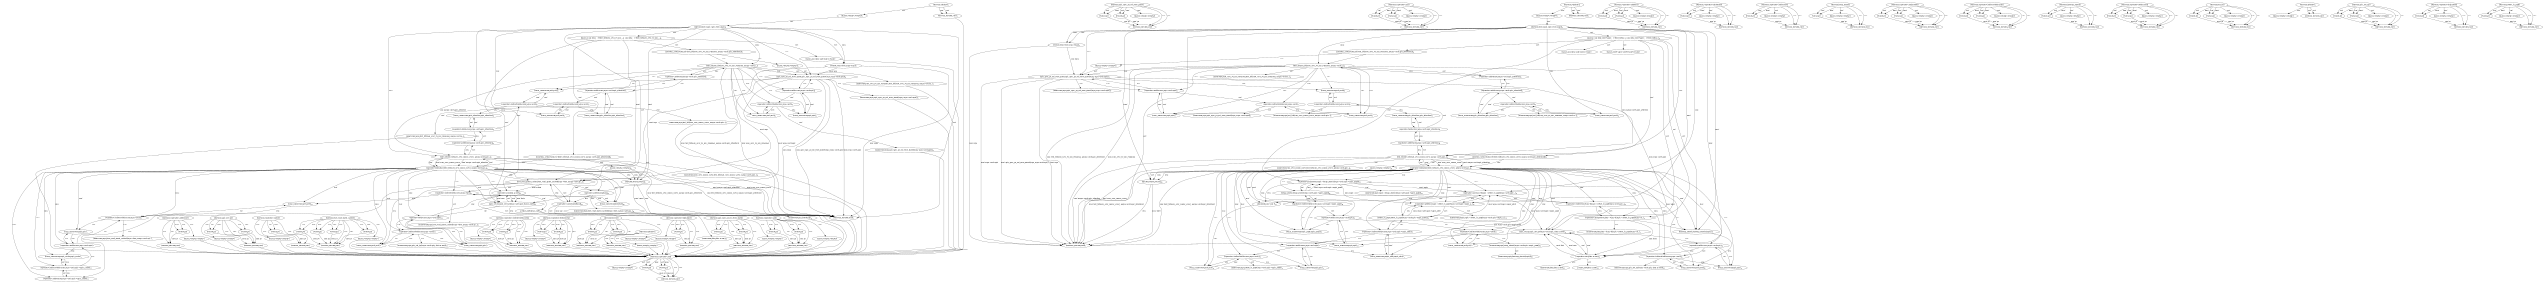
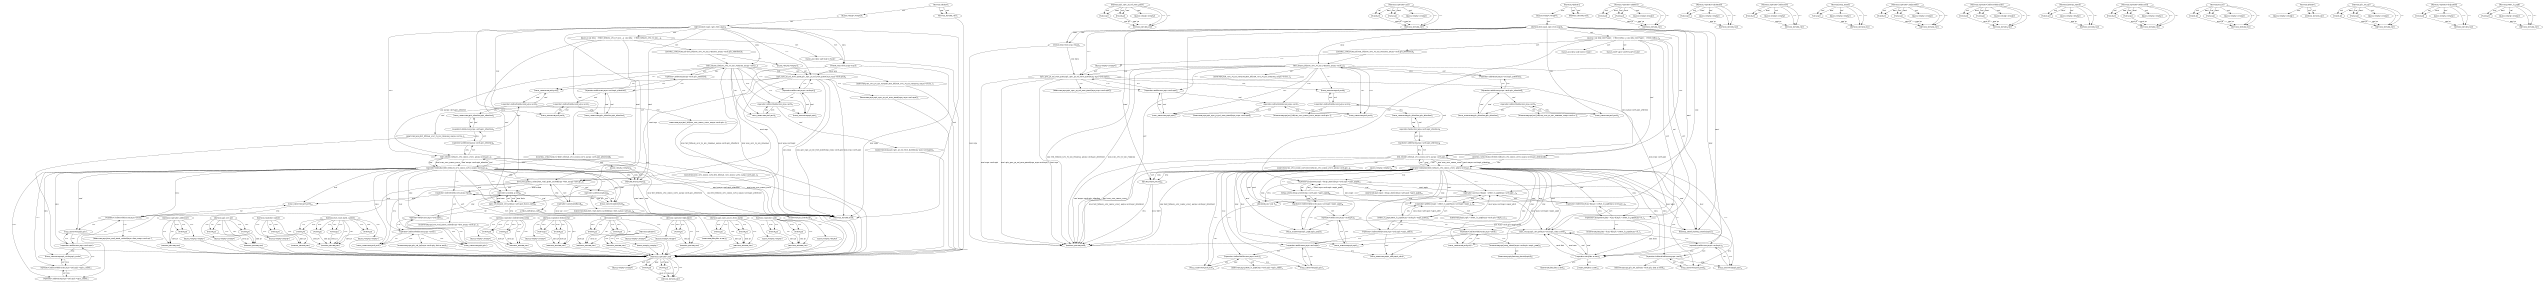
edge "(<operator>.addressOf,&data)" -> "(<operator>.sizeOf,sizeof(u32))": now "(<operator>.addressOf,&data)" -> "(FIELD_IDENTIFIER,kvm,kvm)"
edge "(FIELD_IDENTIFIER,kvm,kvm)" -> "(<operator>.indirectFieldAccess,vcpu->kvm)": label "CFG: " -> "DDG: p4"
edge "(<operator>.sizeOf,sizeof(u32))" -> "(IDENTIFIER,u32,sizeof(u32))": now "(<operator>.indirectFieldAccess,vcpu->kvm)" -> "(IDENTIFIER,u32,sizeof(u32))"
edge "(FIELD_IDENTIFIER,vapic_addr,vapic_addr)" -> "(<operator>.indirectFieldAccess,vcpu->arch.apic->vapic_addr)": removed, label "CFG:"
